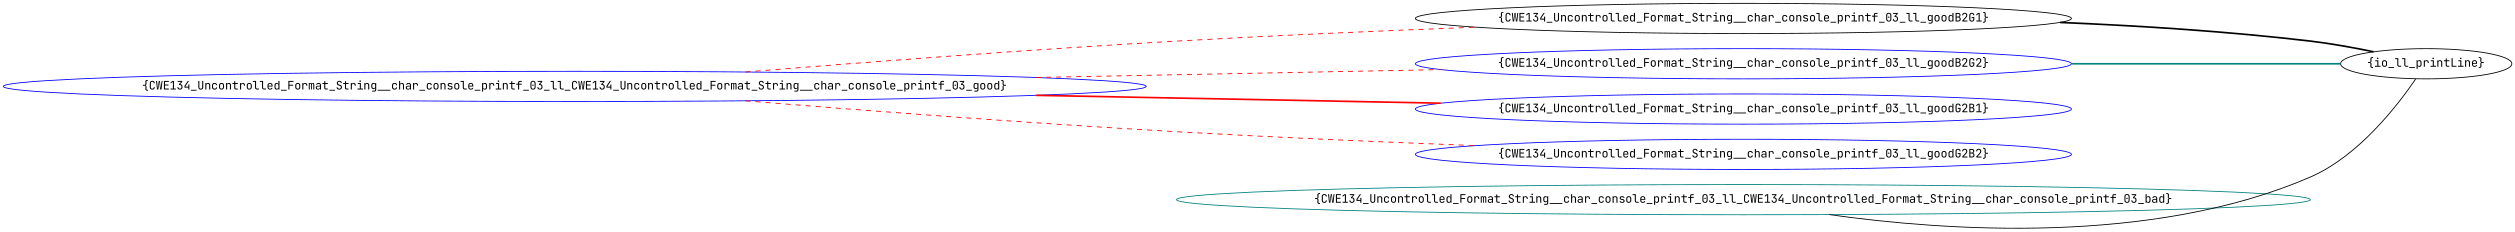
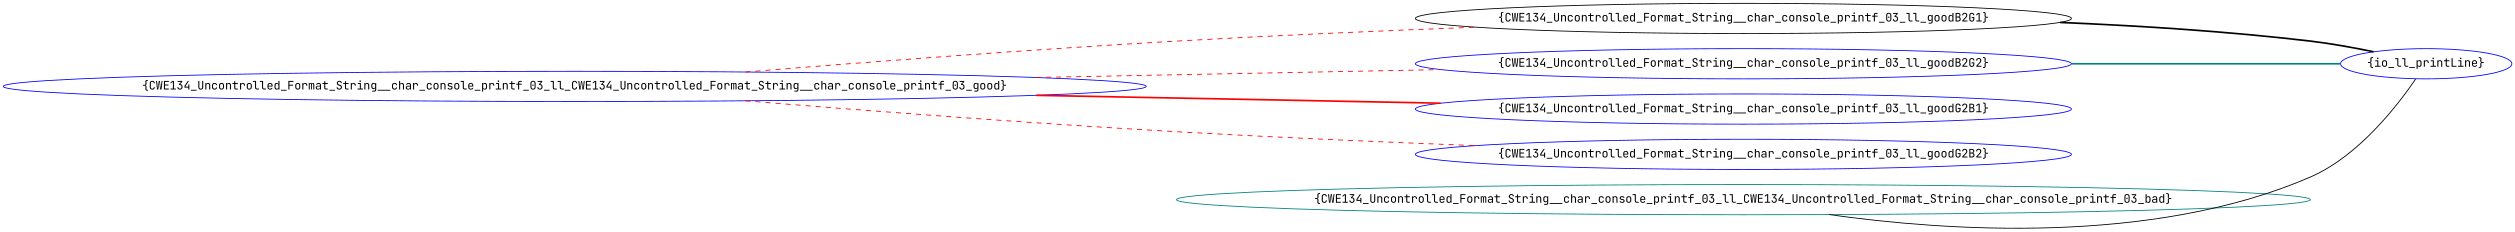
node "{io_ll_printLine}": color black -> blue
